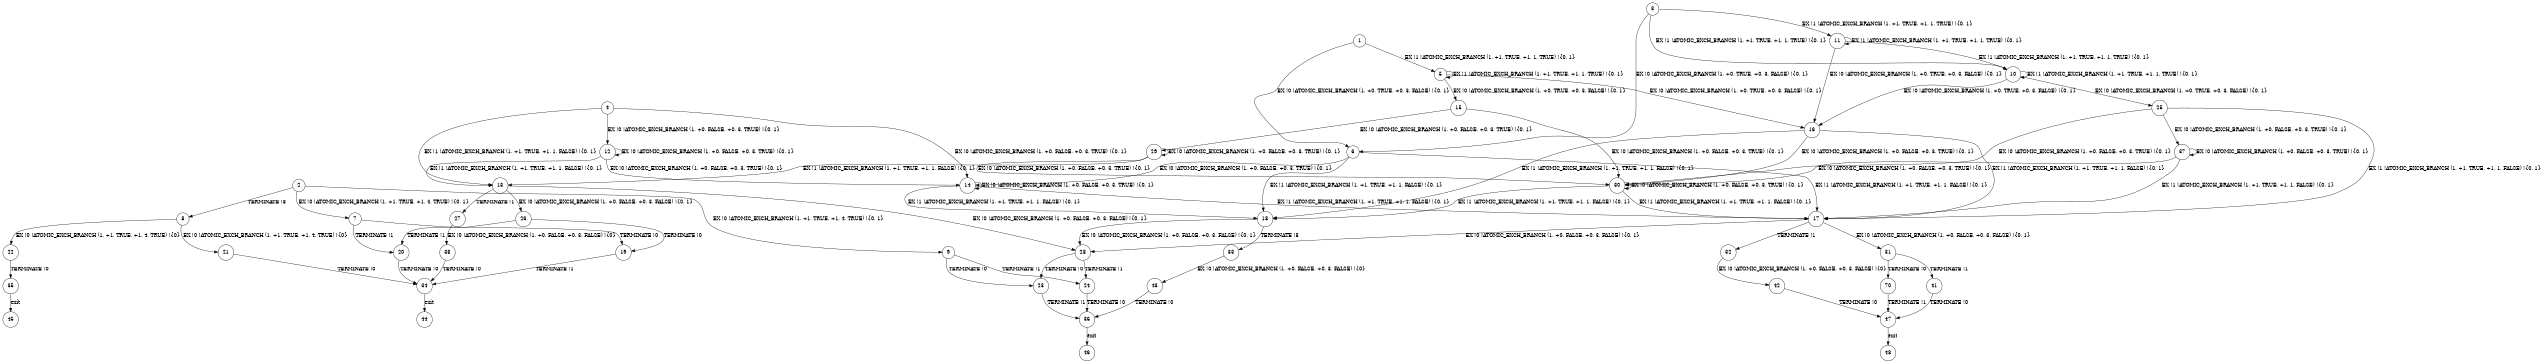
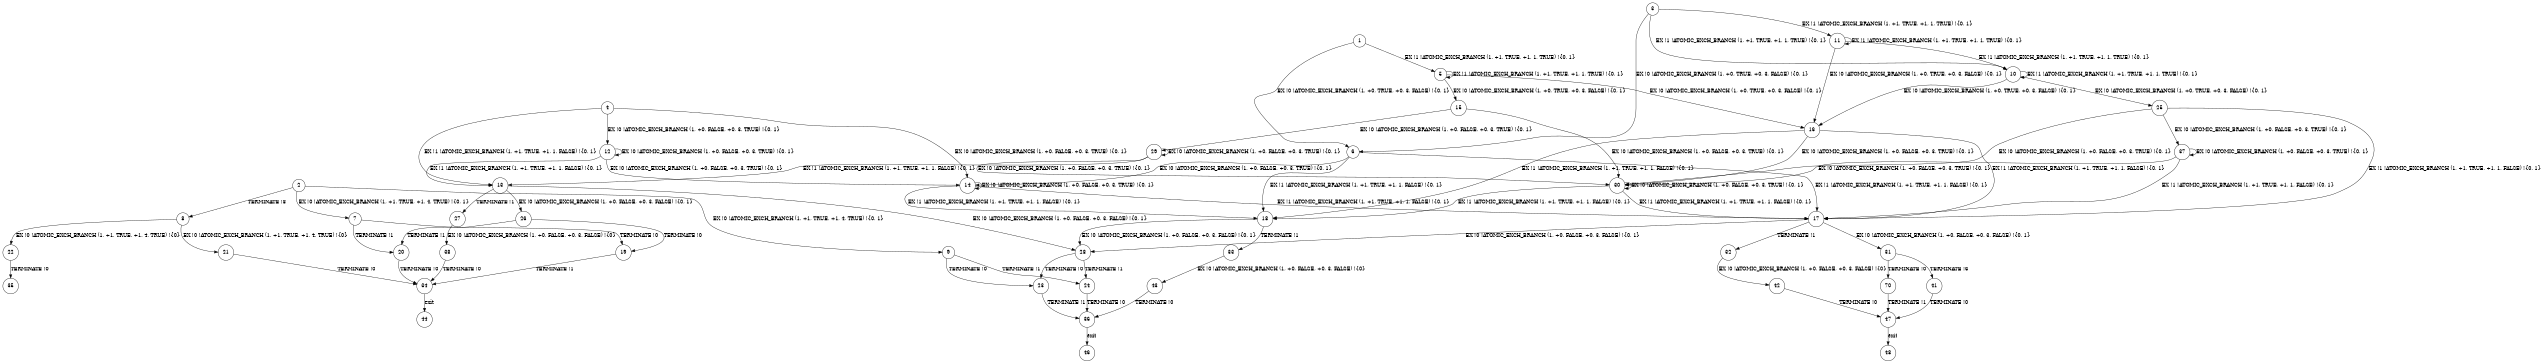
edge "18" -> "33": label "TERMINATE !8" -> "TERMINATE !1"
edge "31" -> "41": label "TERMINATE !1" -> "TERMINATE !6"
node "45": removed
